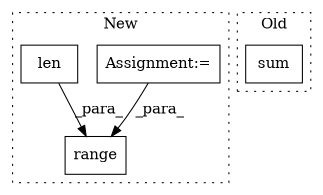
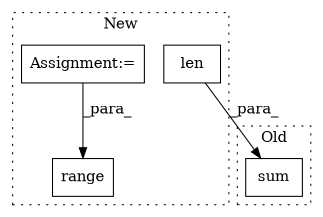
edge "len" -> "range": now "len" -> "sum"
